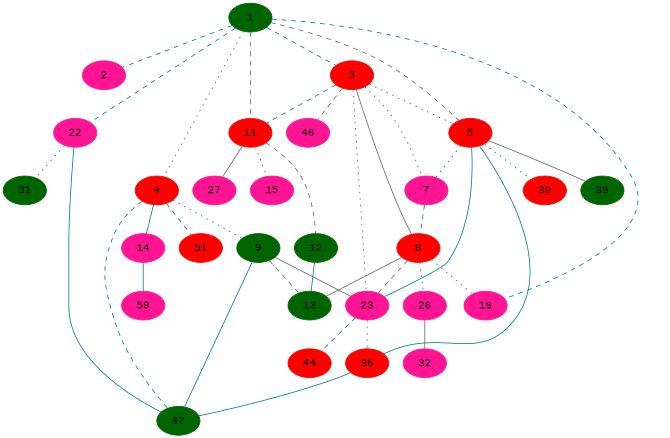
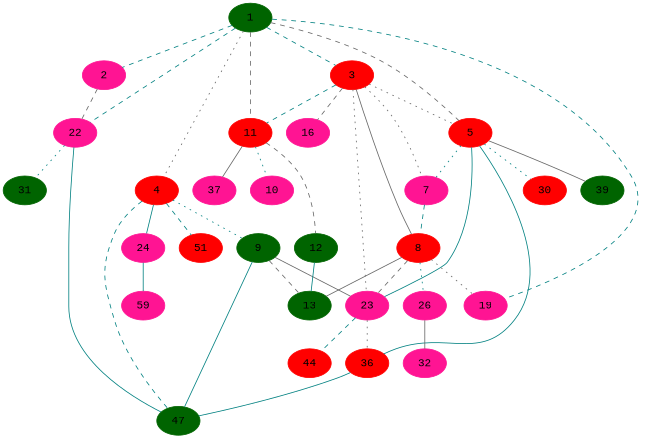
edge "2" -- "22": added
node "46": label "46" -> "16"
node "27": label "27" -> "37"
node "15": label "15" -> "10"
node "14": label "14" -> "24"
